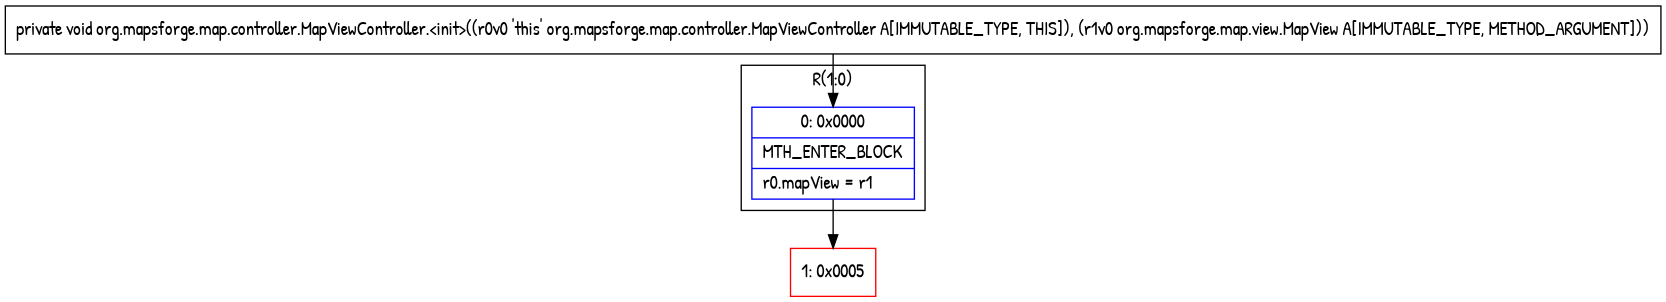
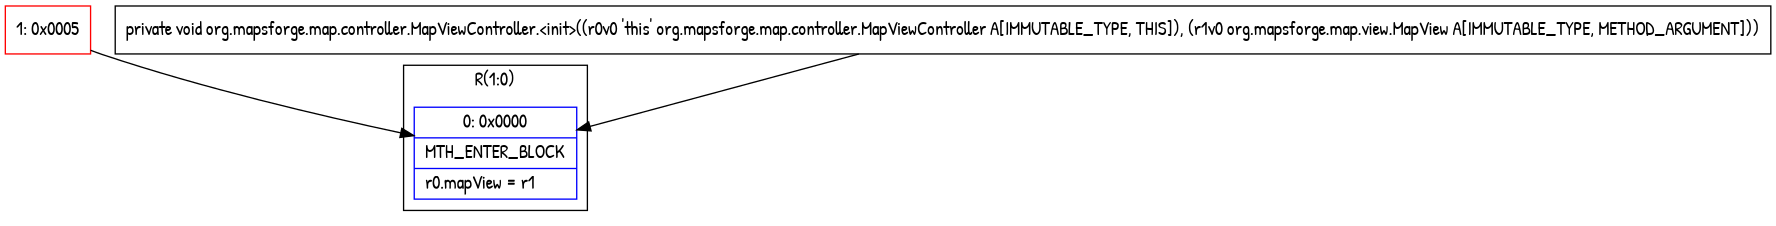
edge "0: 0x0000" -> "1: 0x0005": reversed
